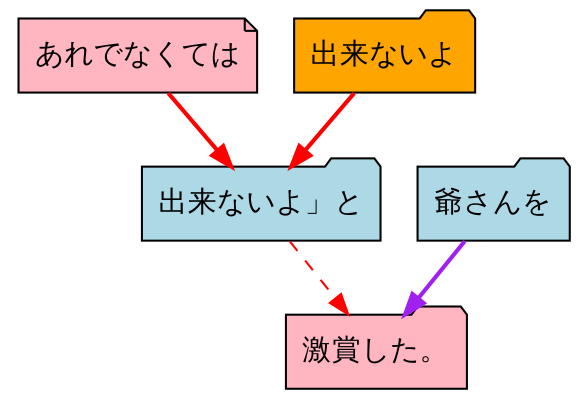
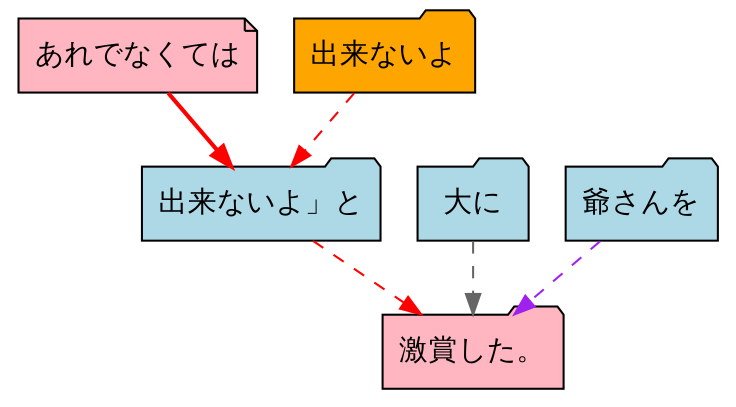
edge "出来ないよ" -> "出来ないよ」と": style bold -> dashed
node "大に": added
edge "爺さんを" -> "激賞した。": style bold -> dashed
